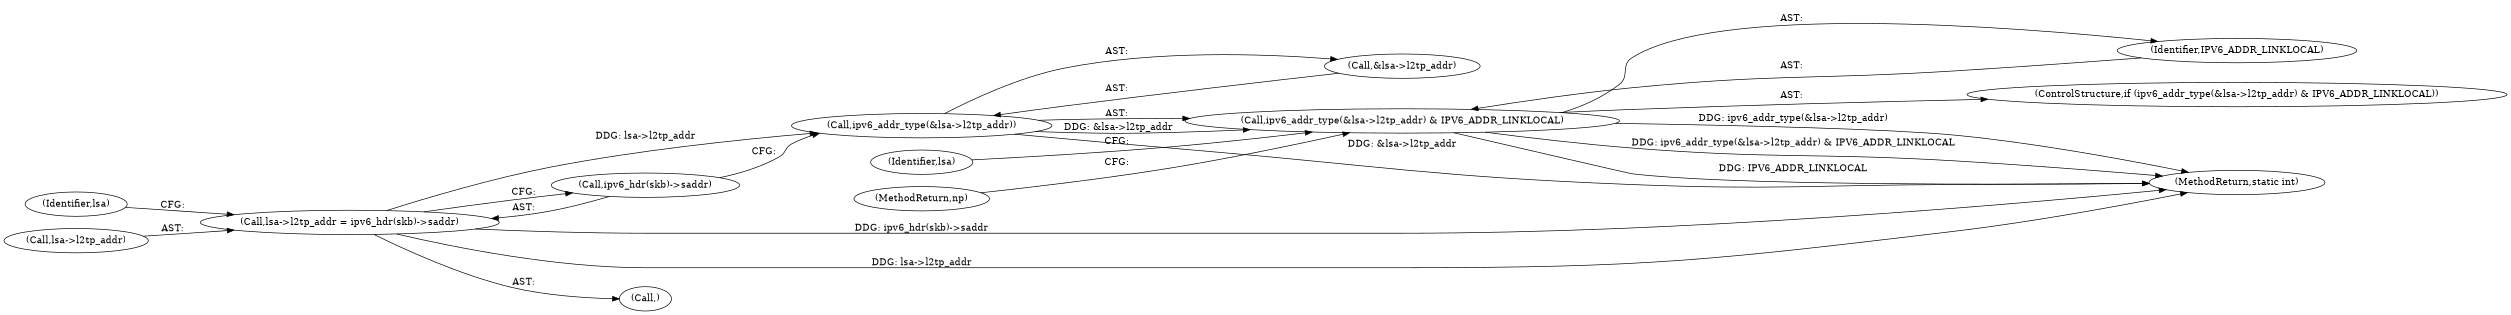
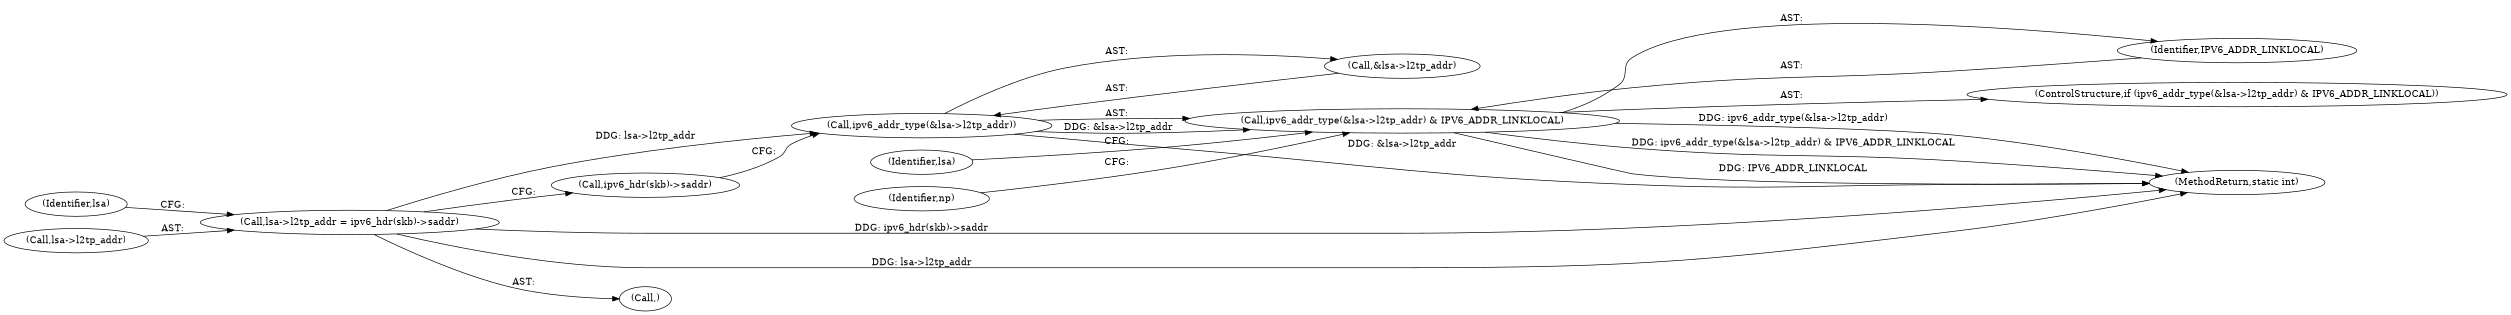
node "(MethodReturn,np)": label "(MethodReturn,np)" -> "(Identifier,np)"
edge "(Call,ipv6_hdr(skb)->saddr)" -> "(Call,lsa->l2tp_addr = ipv6_hdr(skb)->saddr)": removed, label "AST:"
